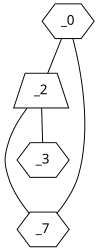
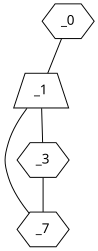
node "_2": label "_2" -> "_1"
edge "_0" -- "_7": now "_3" -- "_7"
